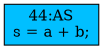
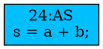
node "44:AS s = a + b;": label "44:AS s = a + b;" -> "24:AS s = a + b;"
